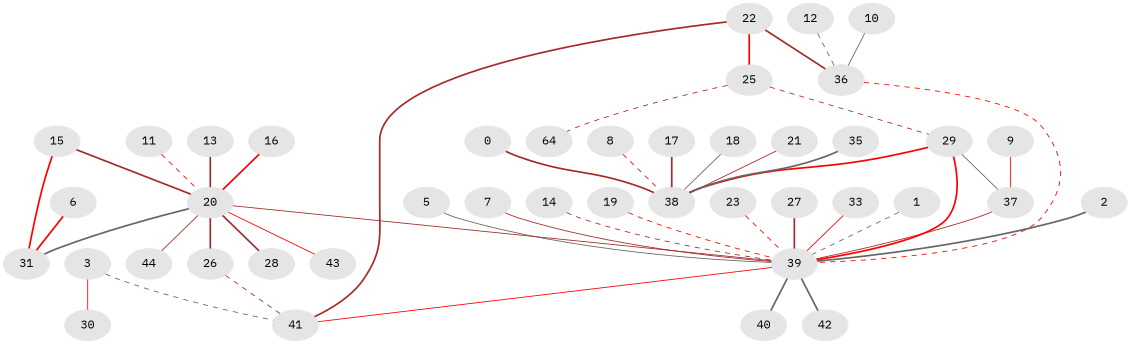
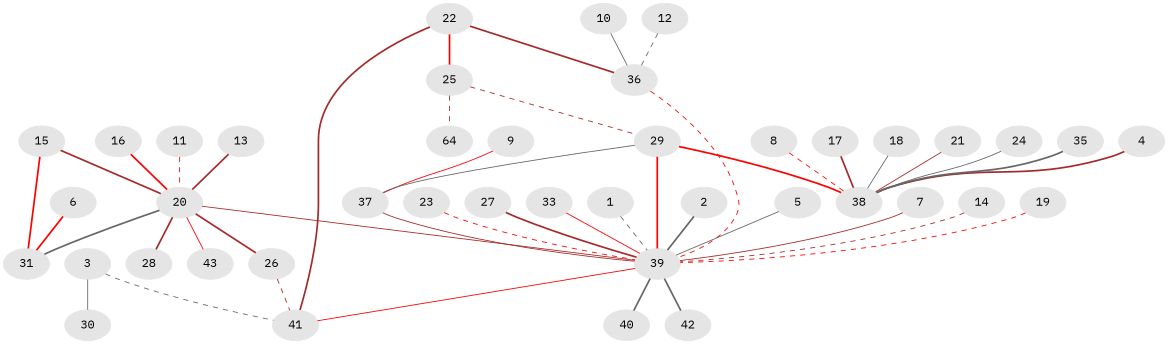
node "0": label "0" -> "4"
node "24": added
node "44": removed
edge "3" -- "30": color red -> gray40
